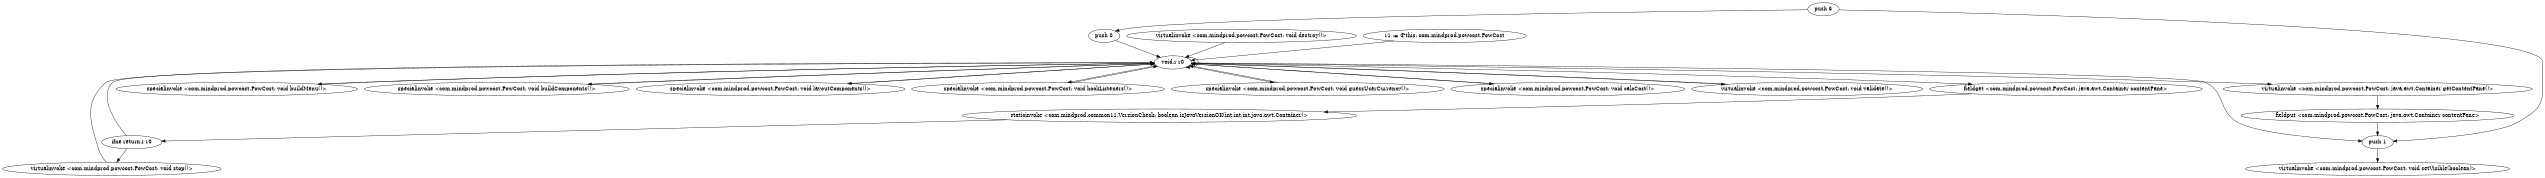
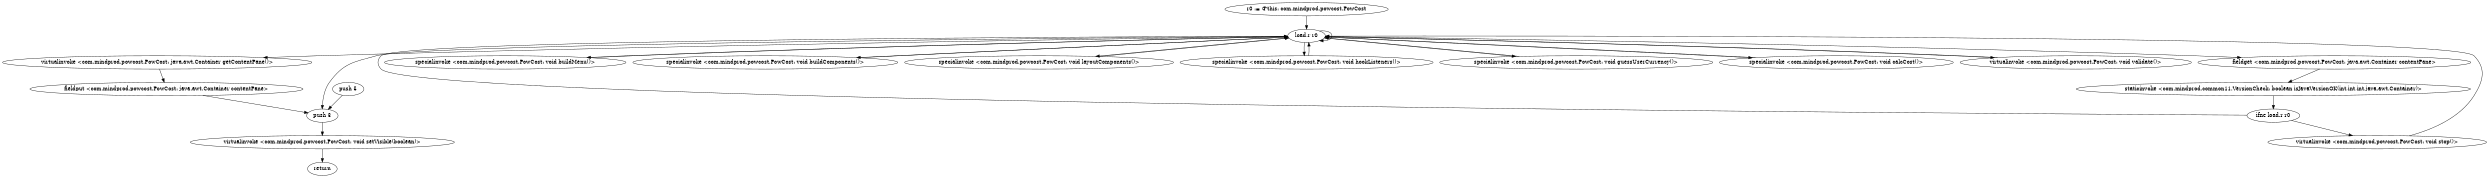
node "push 6": label "push 6" -> "push 5"
node "push 0": removed
node "virtualinvoke <com.mindprod.powcost.PowCost: void destroy()>": removed
node "r1 := @this: com.mindprod.powcost.PowCost": label "r1 := @this: com.mindprod.powcost.PowCost" -> "r0 := @this: com.mindprod.powcost.PowCost"
node "void.r r0": label "void.r r0" -> "load.r r0"
node "ifne return.r r0": label "ifne return.r r0" -> "ifne load.r r0"
node "push 1": label "push 1" -> "push 3"
node "return": added
